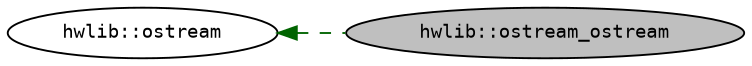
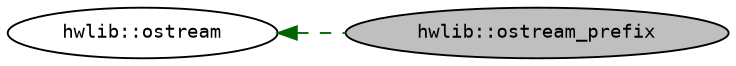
node "hwlib::ostream_ostream": label "hwlib::ostream_ostream" -> "hwlib::ostream_prefix"
